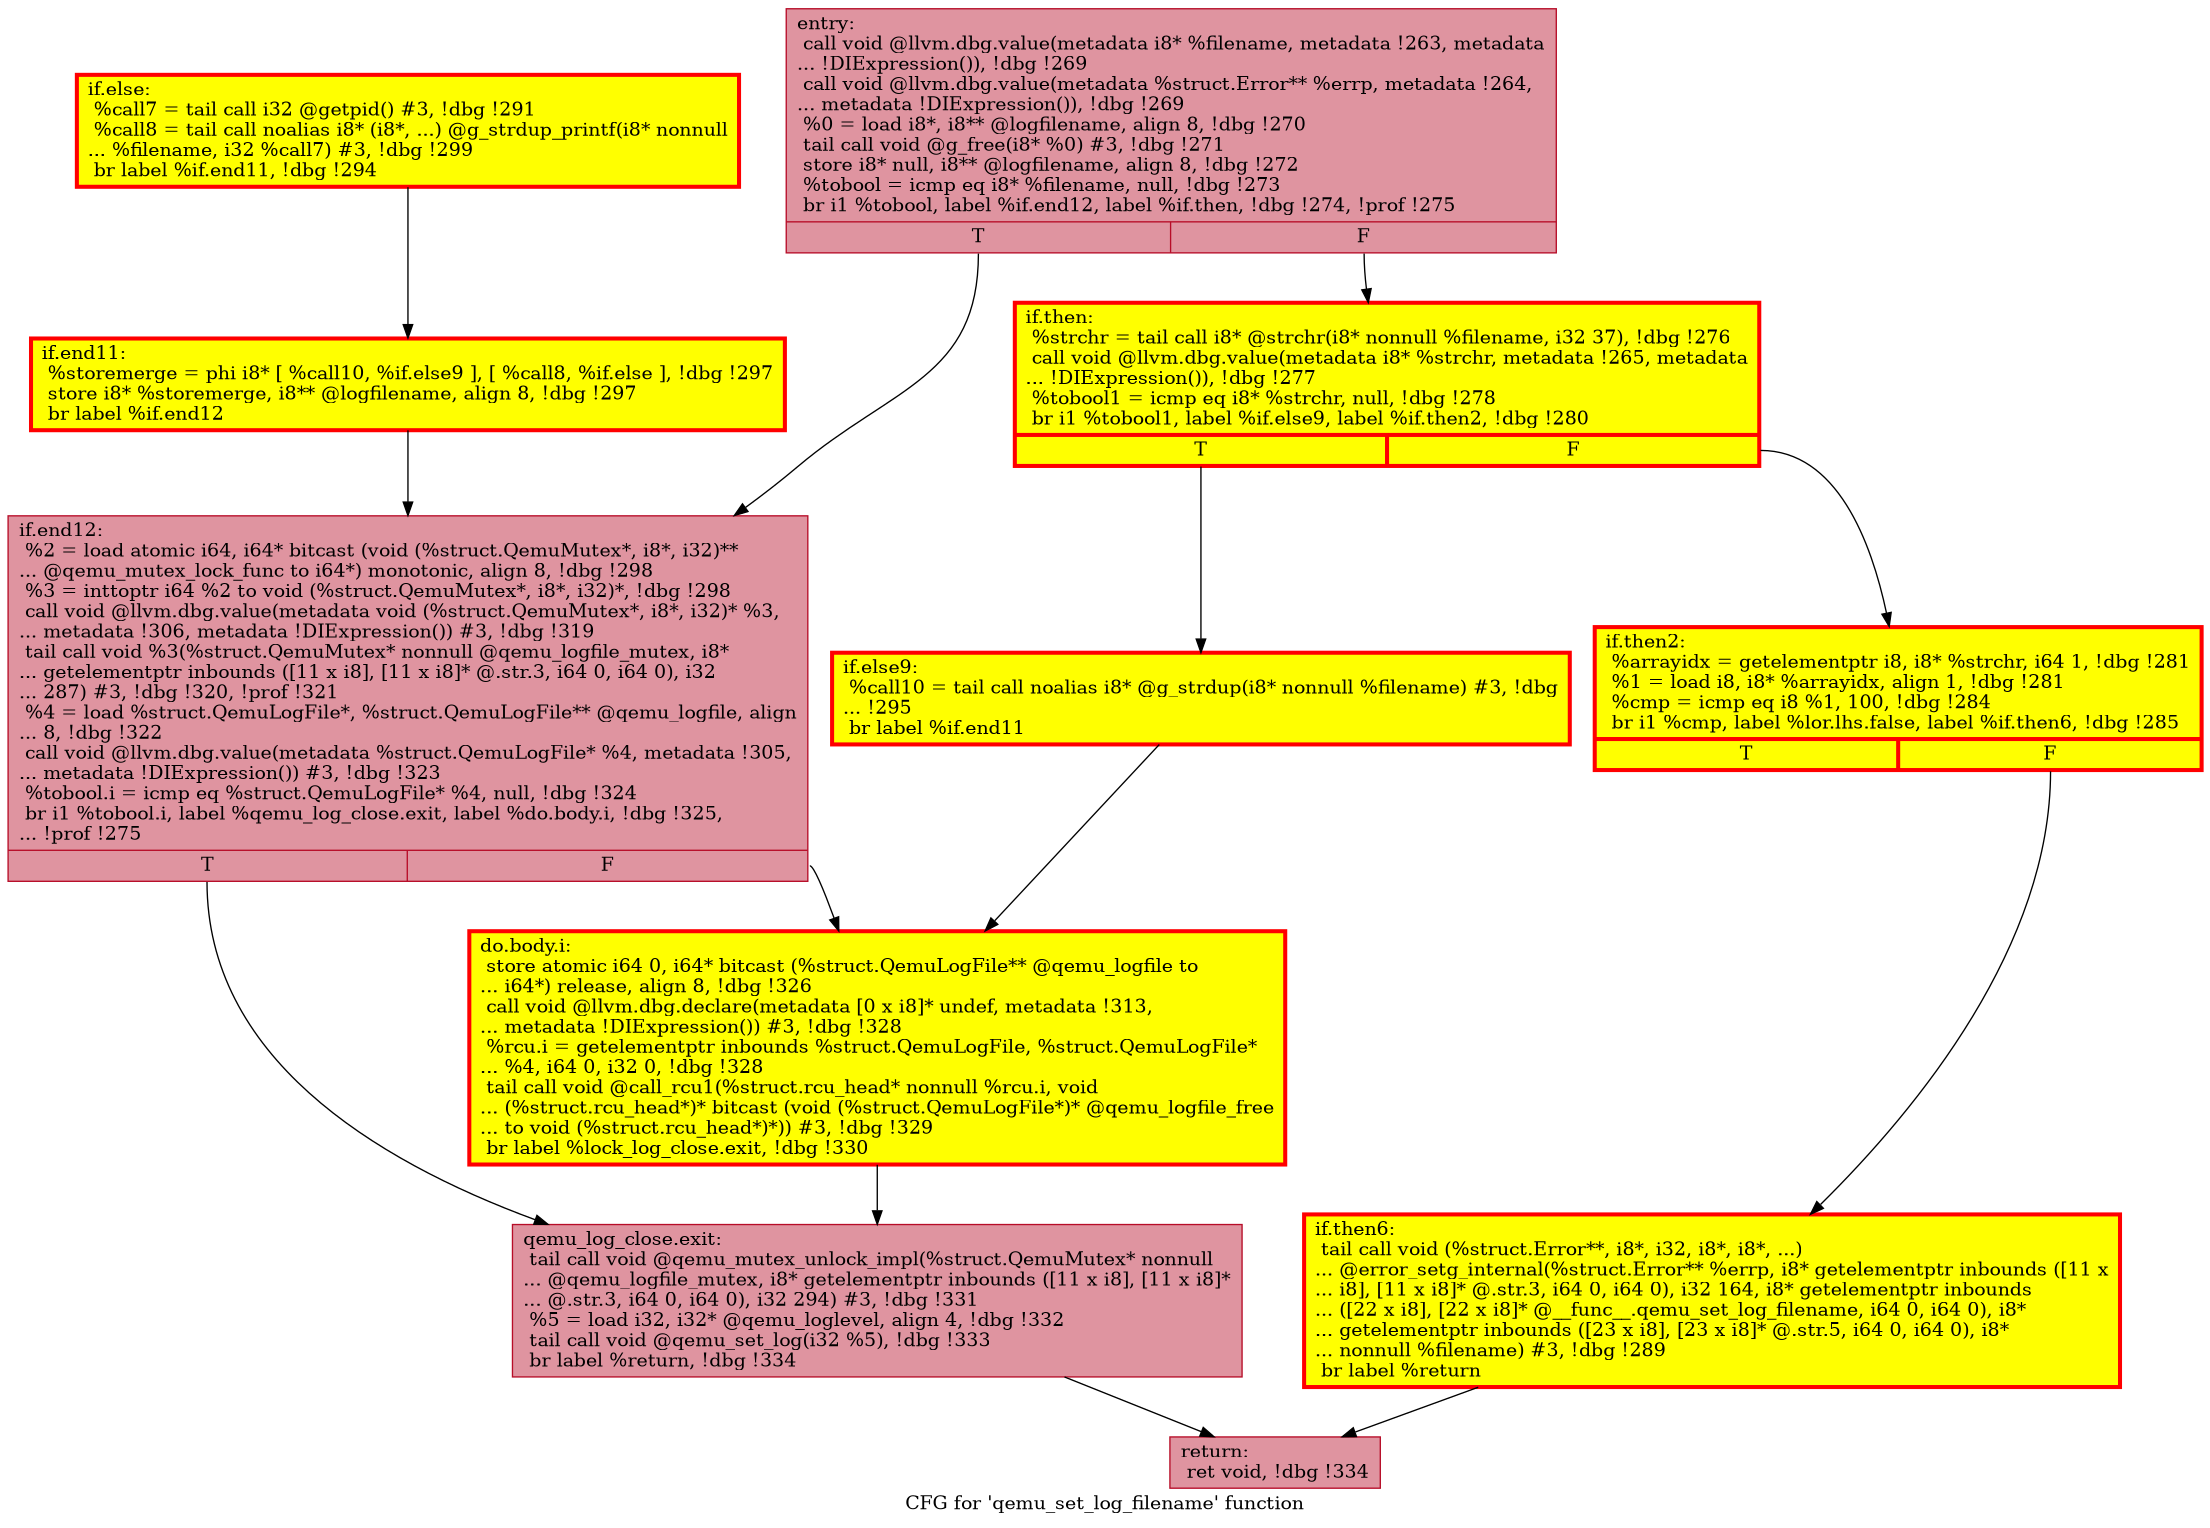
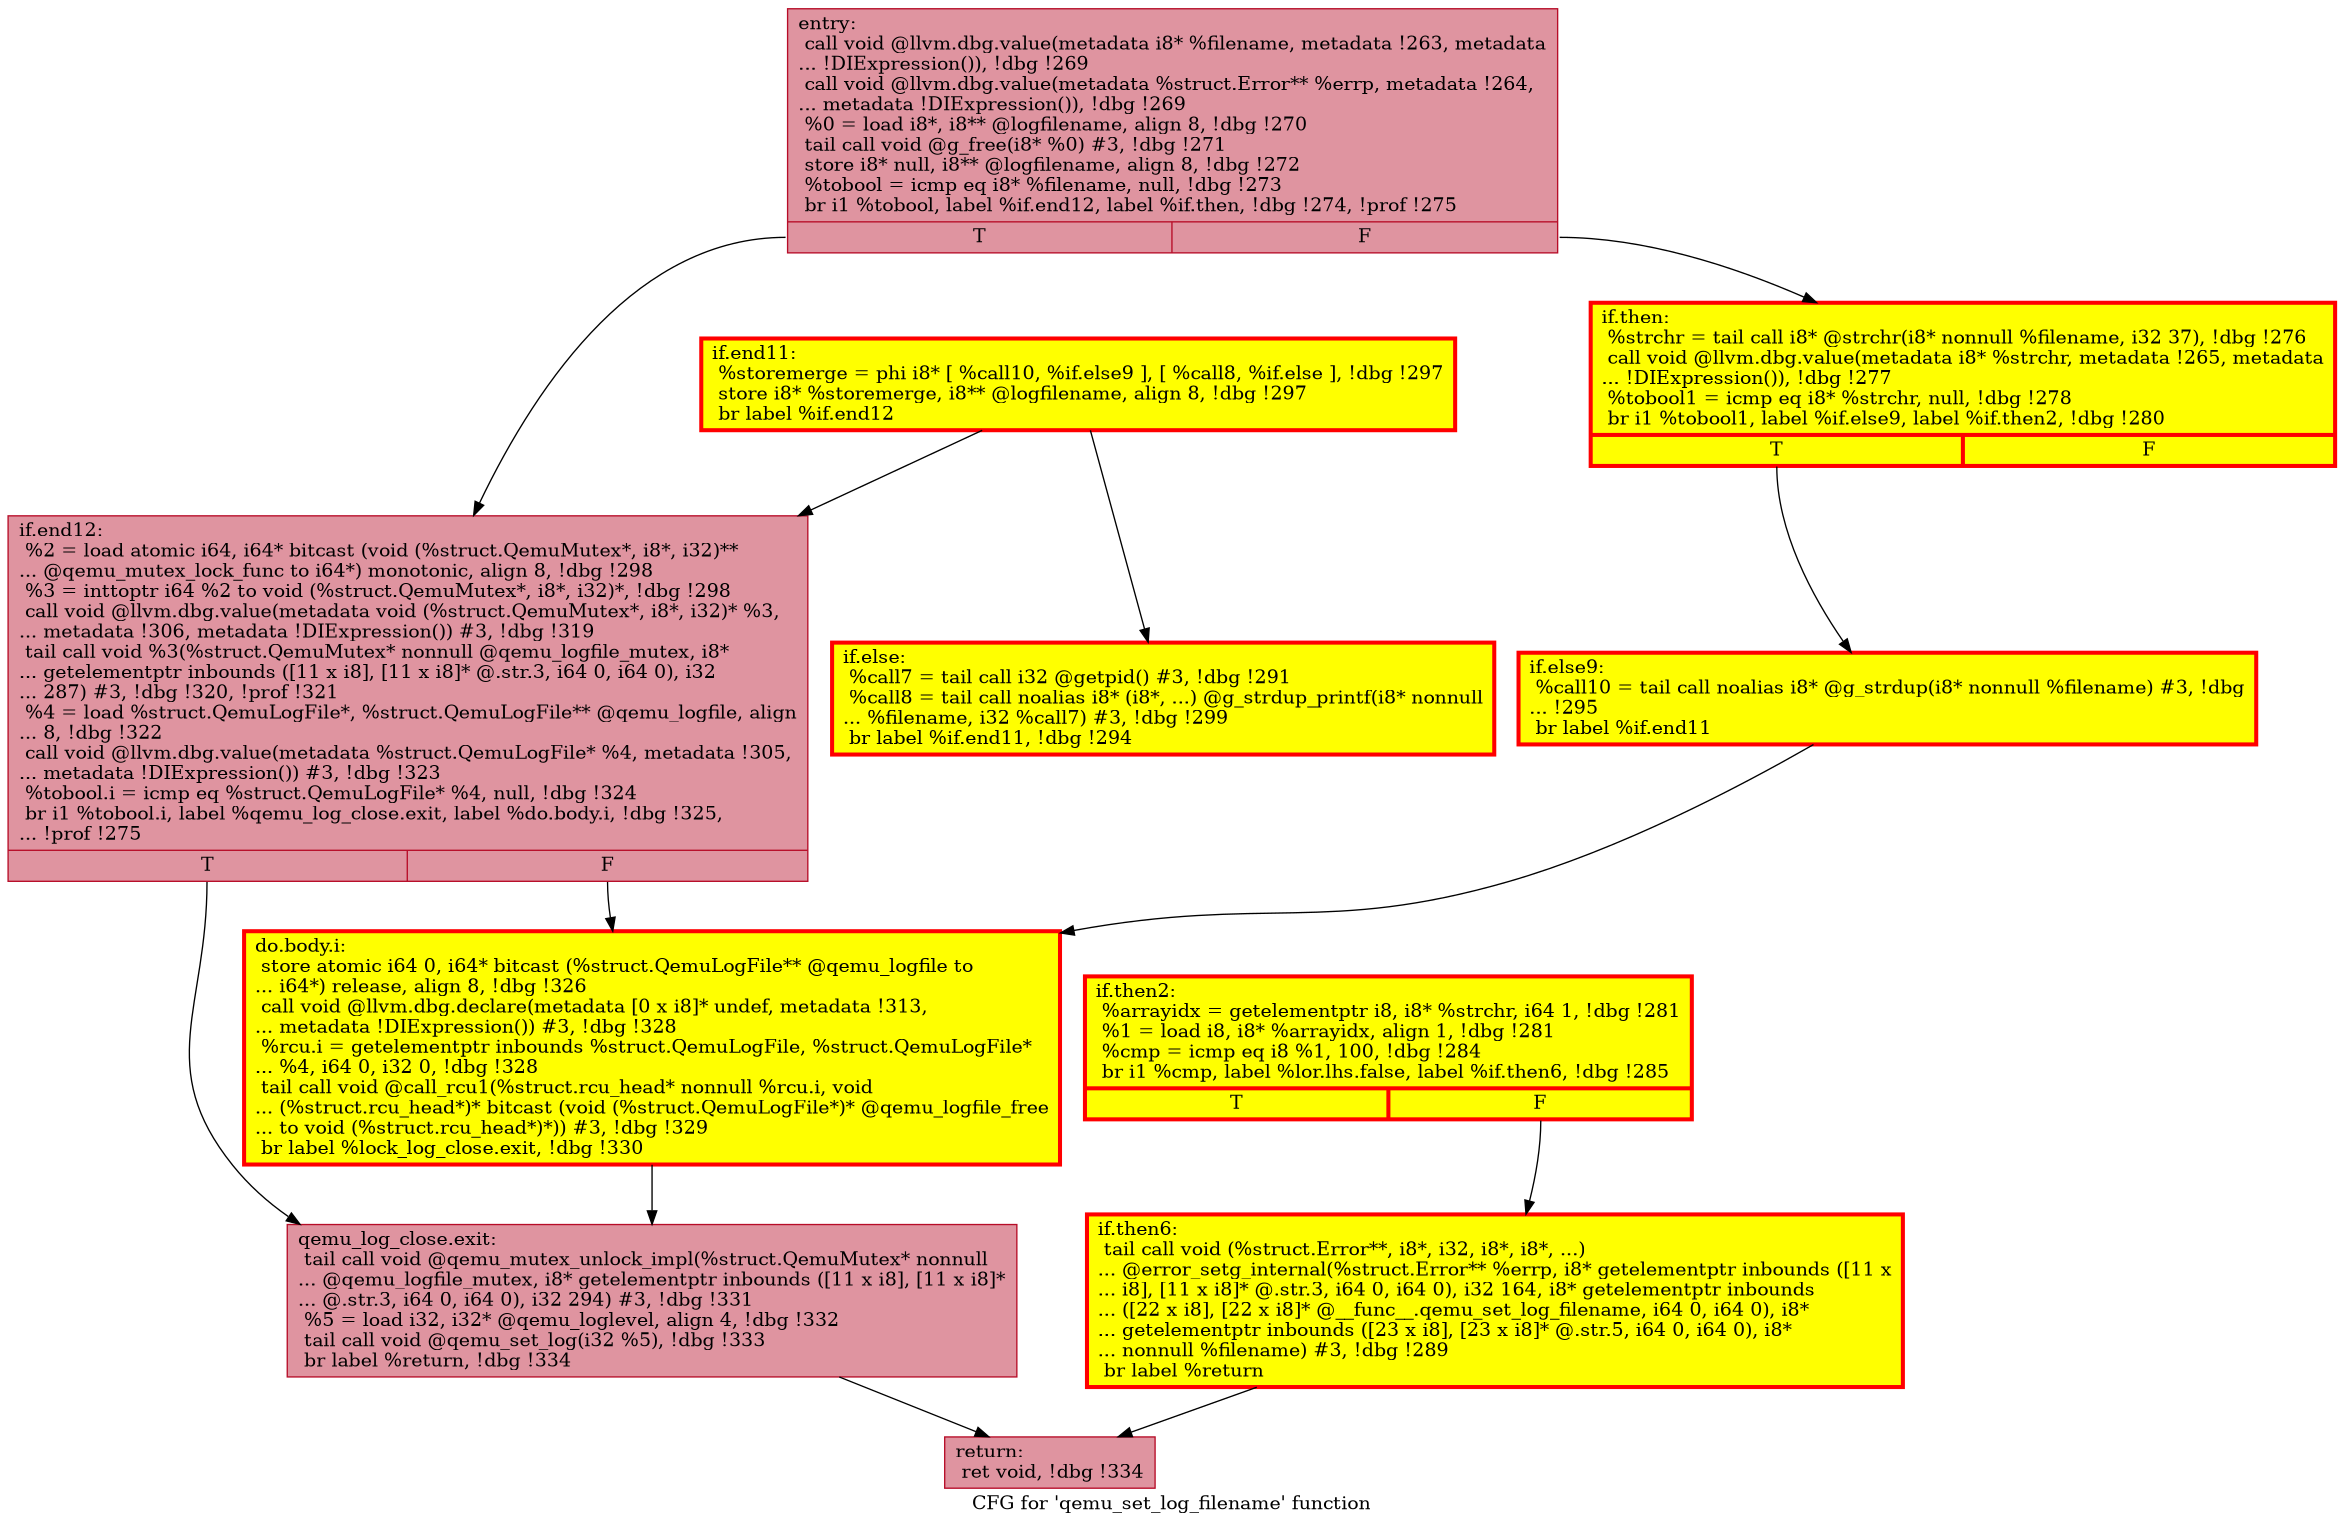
edge "if.else:" -> "if.end11:": reversed
edge "if.then:" -> "if.then2:": removed
